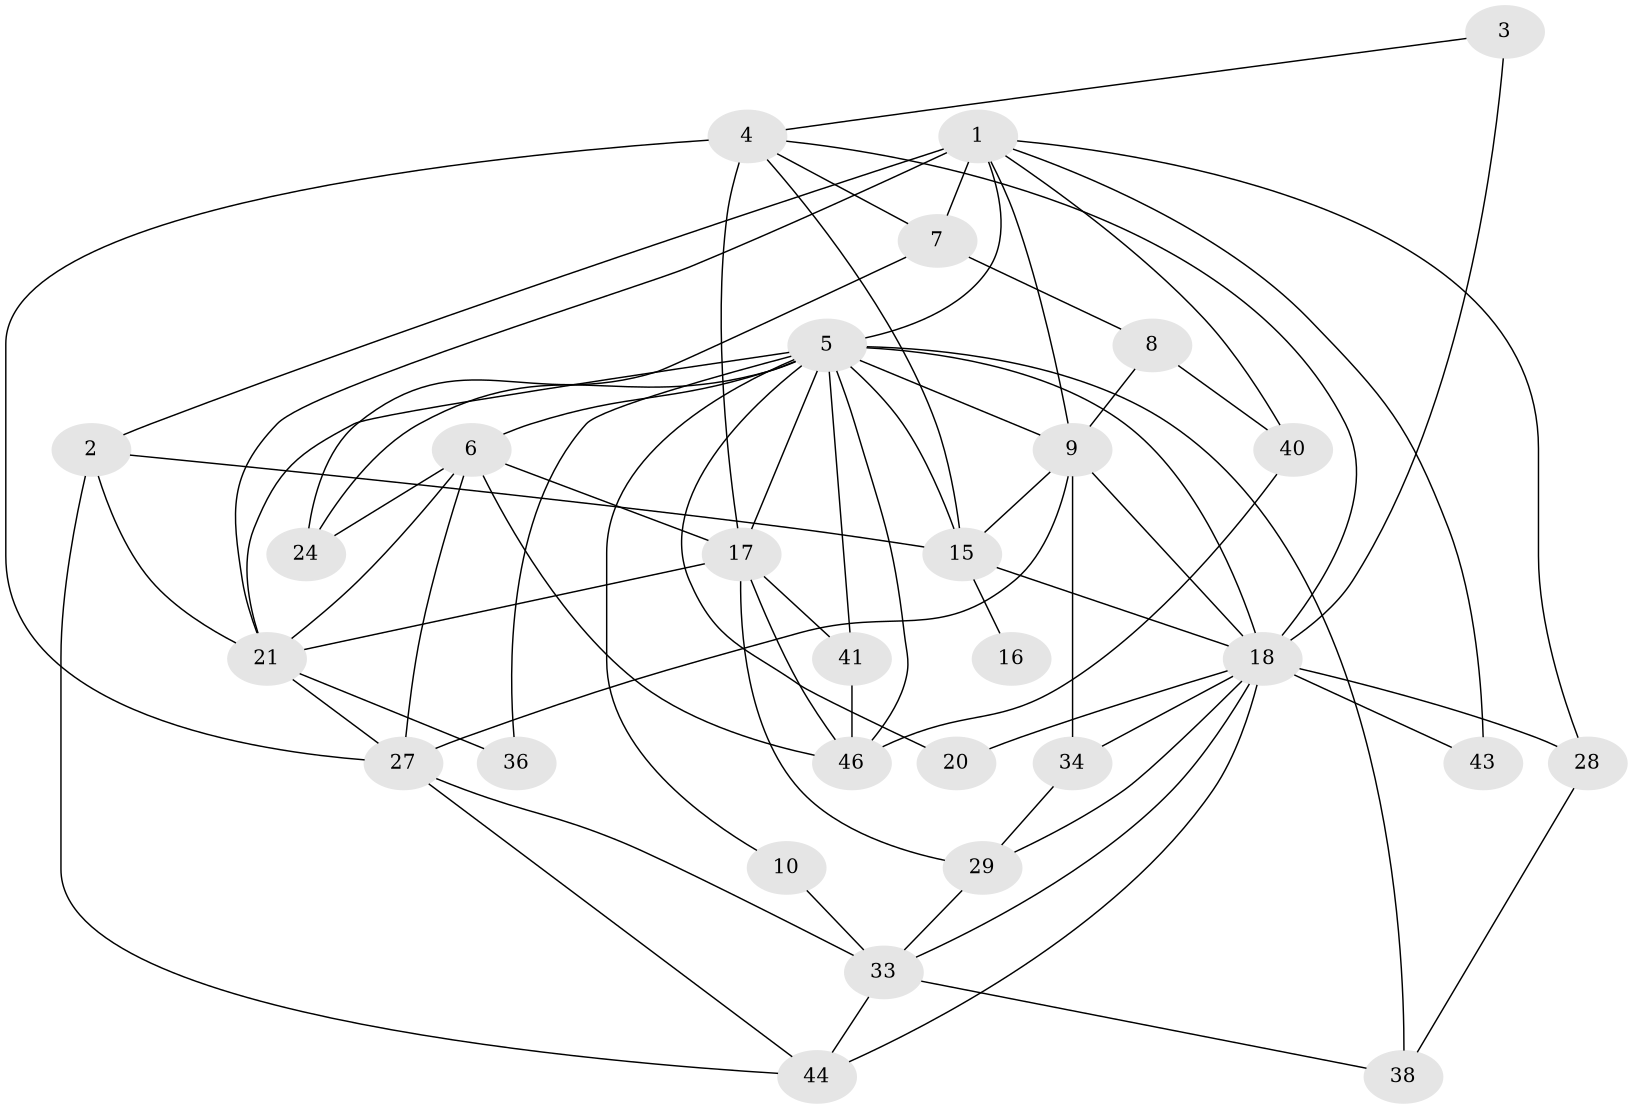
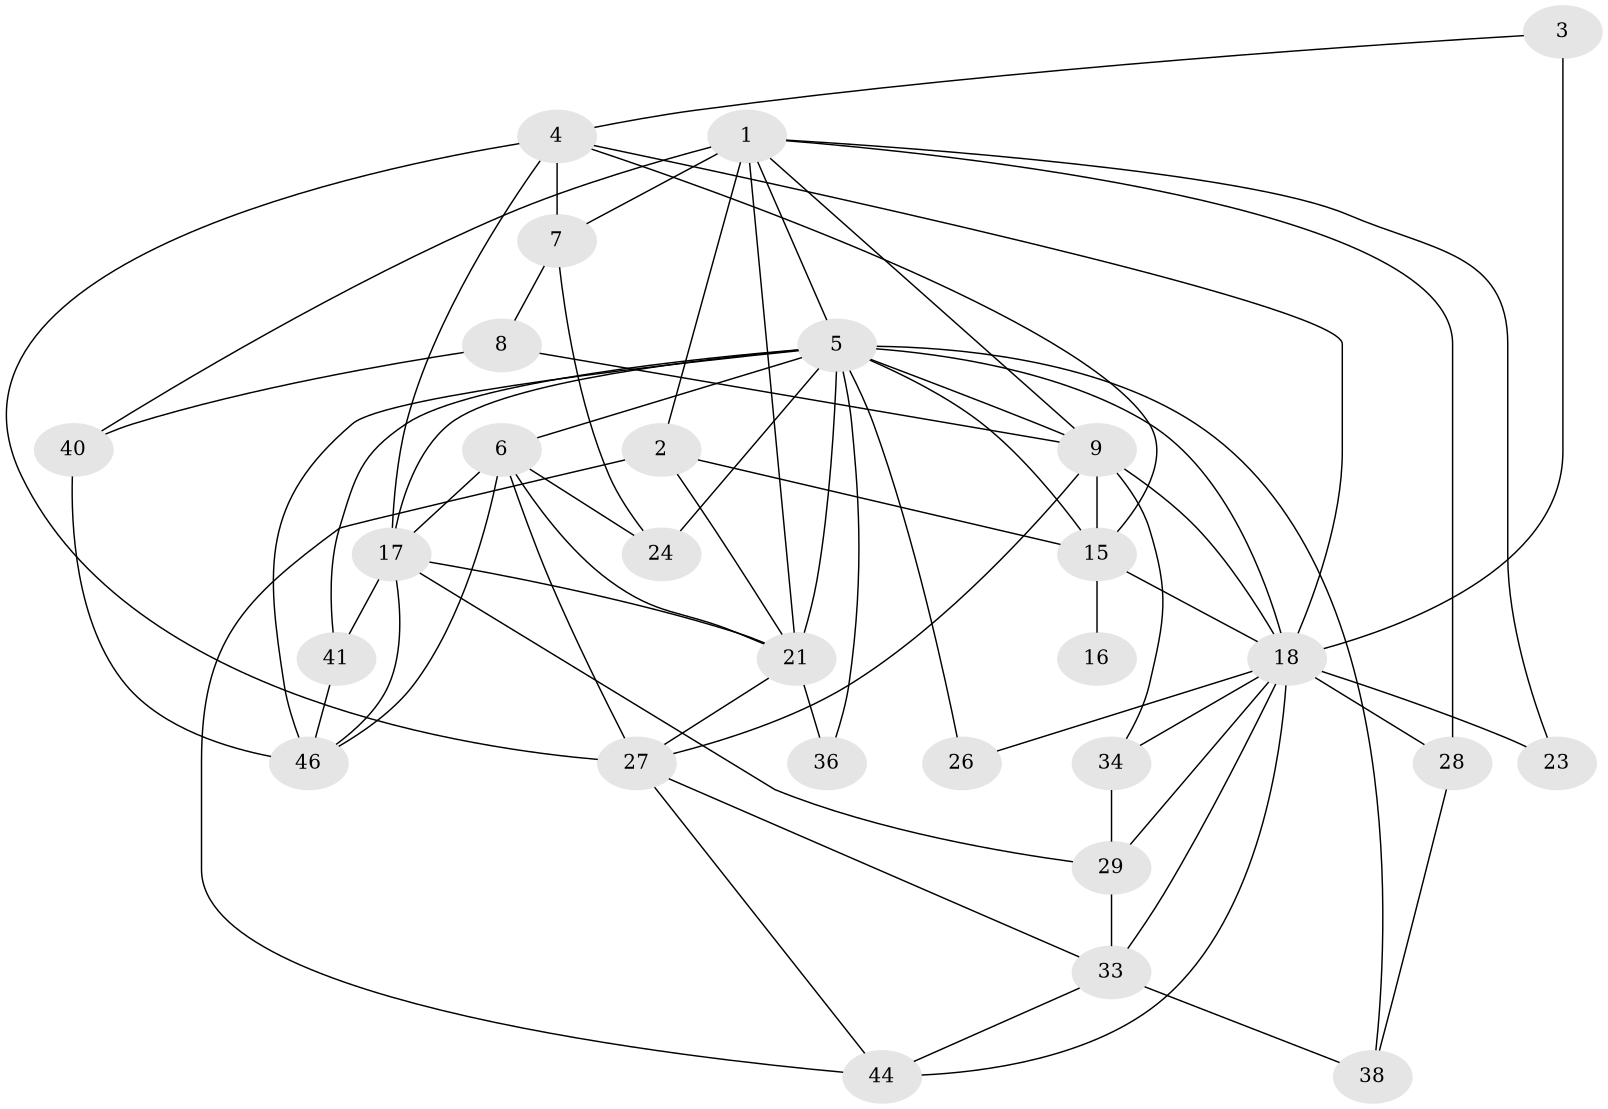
node "20": label "20" -> "26"
node "43": label "43" -> "23"
node "10": removed
